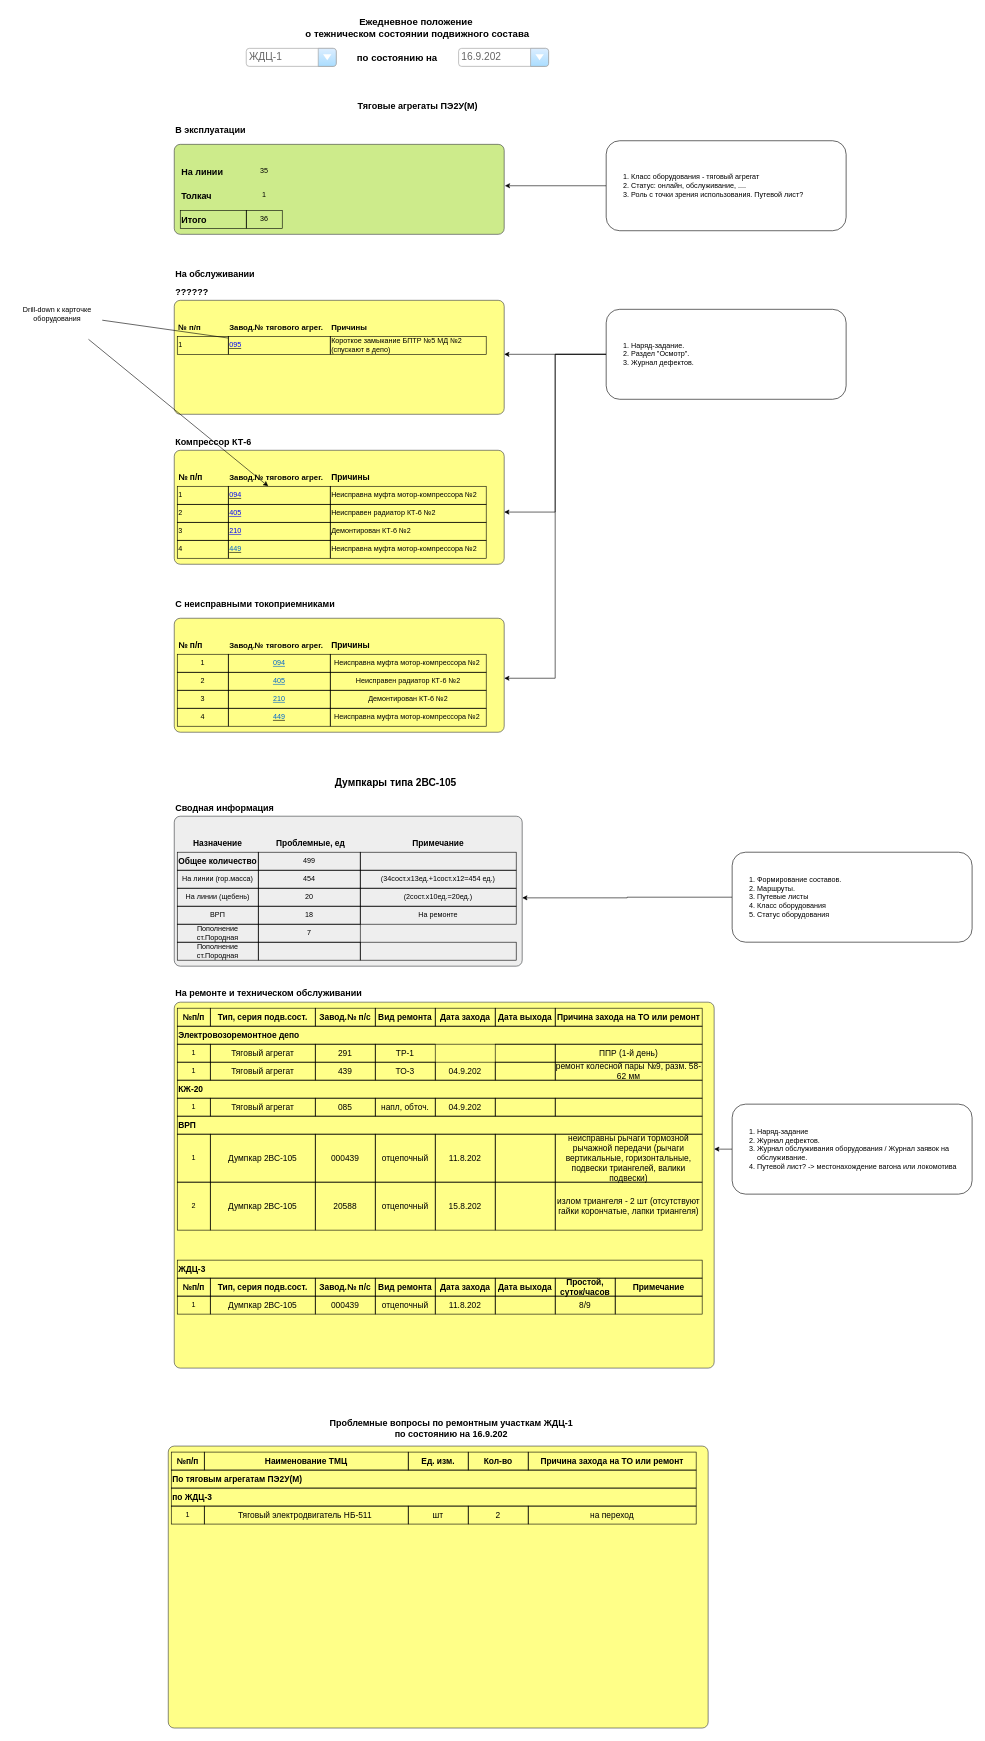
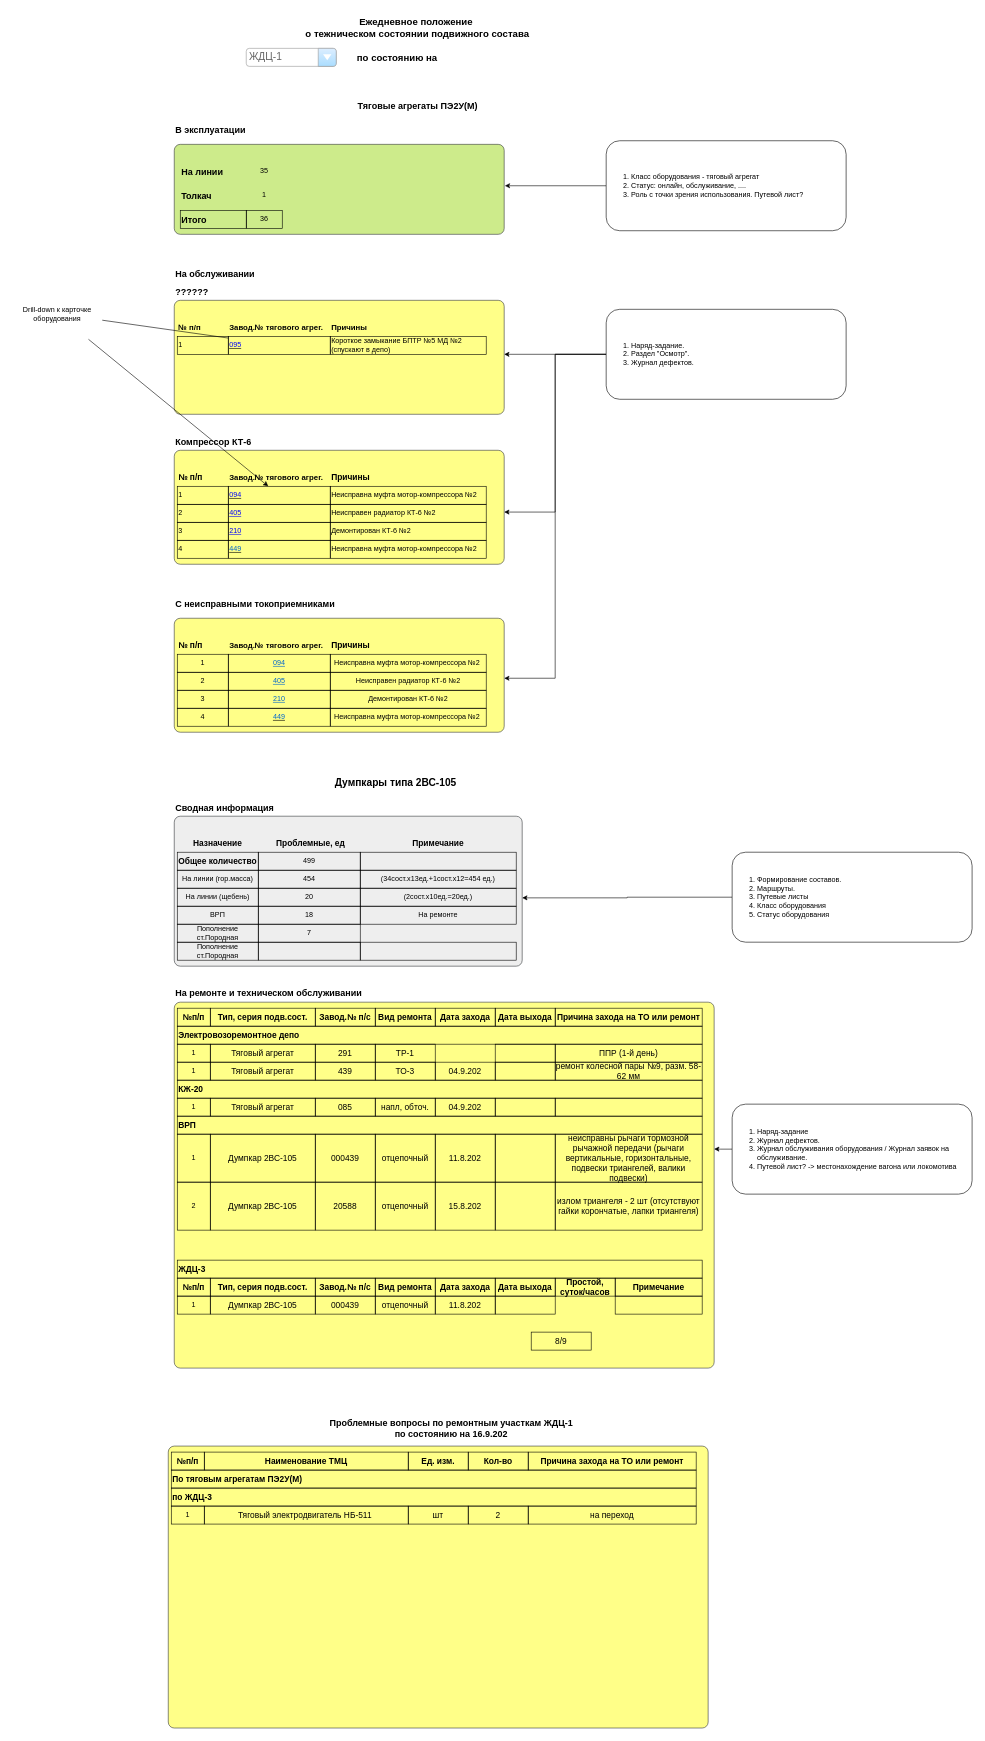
node "16.9.202": removed
node "8/9": moved (585, 1305) -> (561, 1341)
